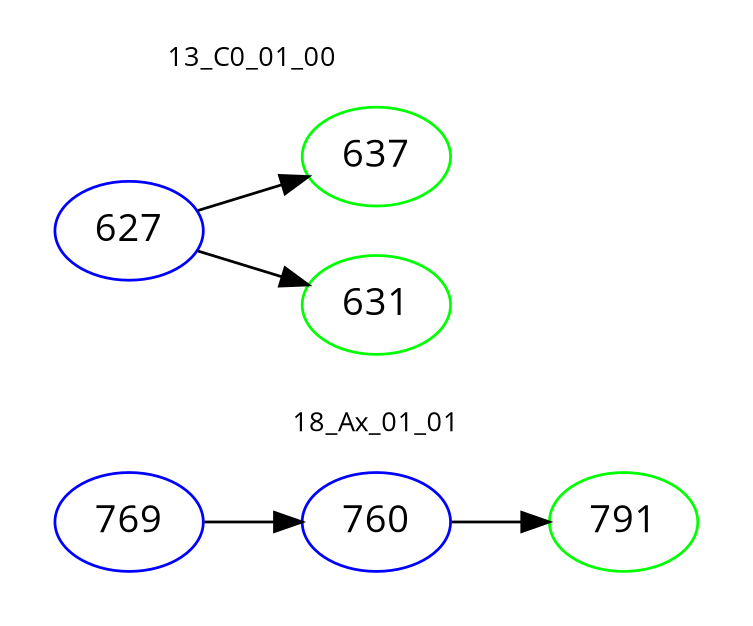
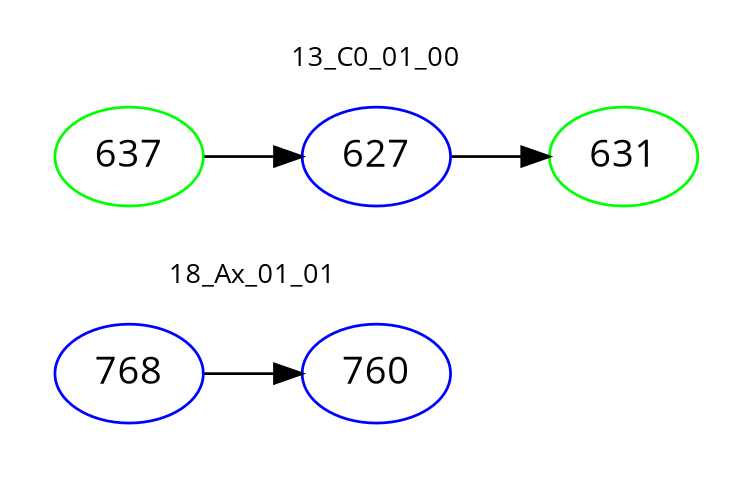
edge "627" -> "637": reversed
node "769": label "769" -> "768"
node "791": removed
